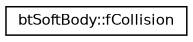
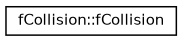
node "btSoftBody::fCollision": label "btSoftBody::fCollision" -> "fCollision::fCollision"
